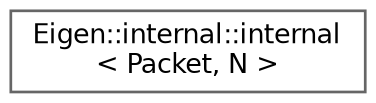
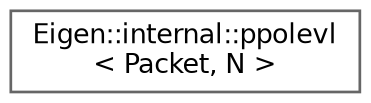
node "Eigen::internal::internal < Packet, N >": label "Eigen::internal::internal < Packet, N >" -> "Eigen::internal::ppolevl < Packet, N >"
